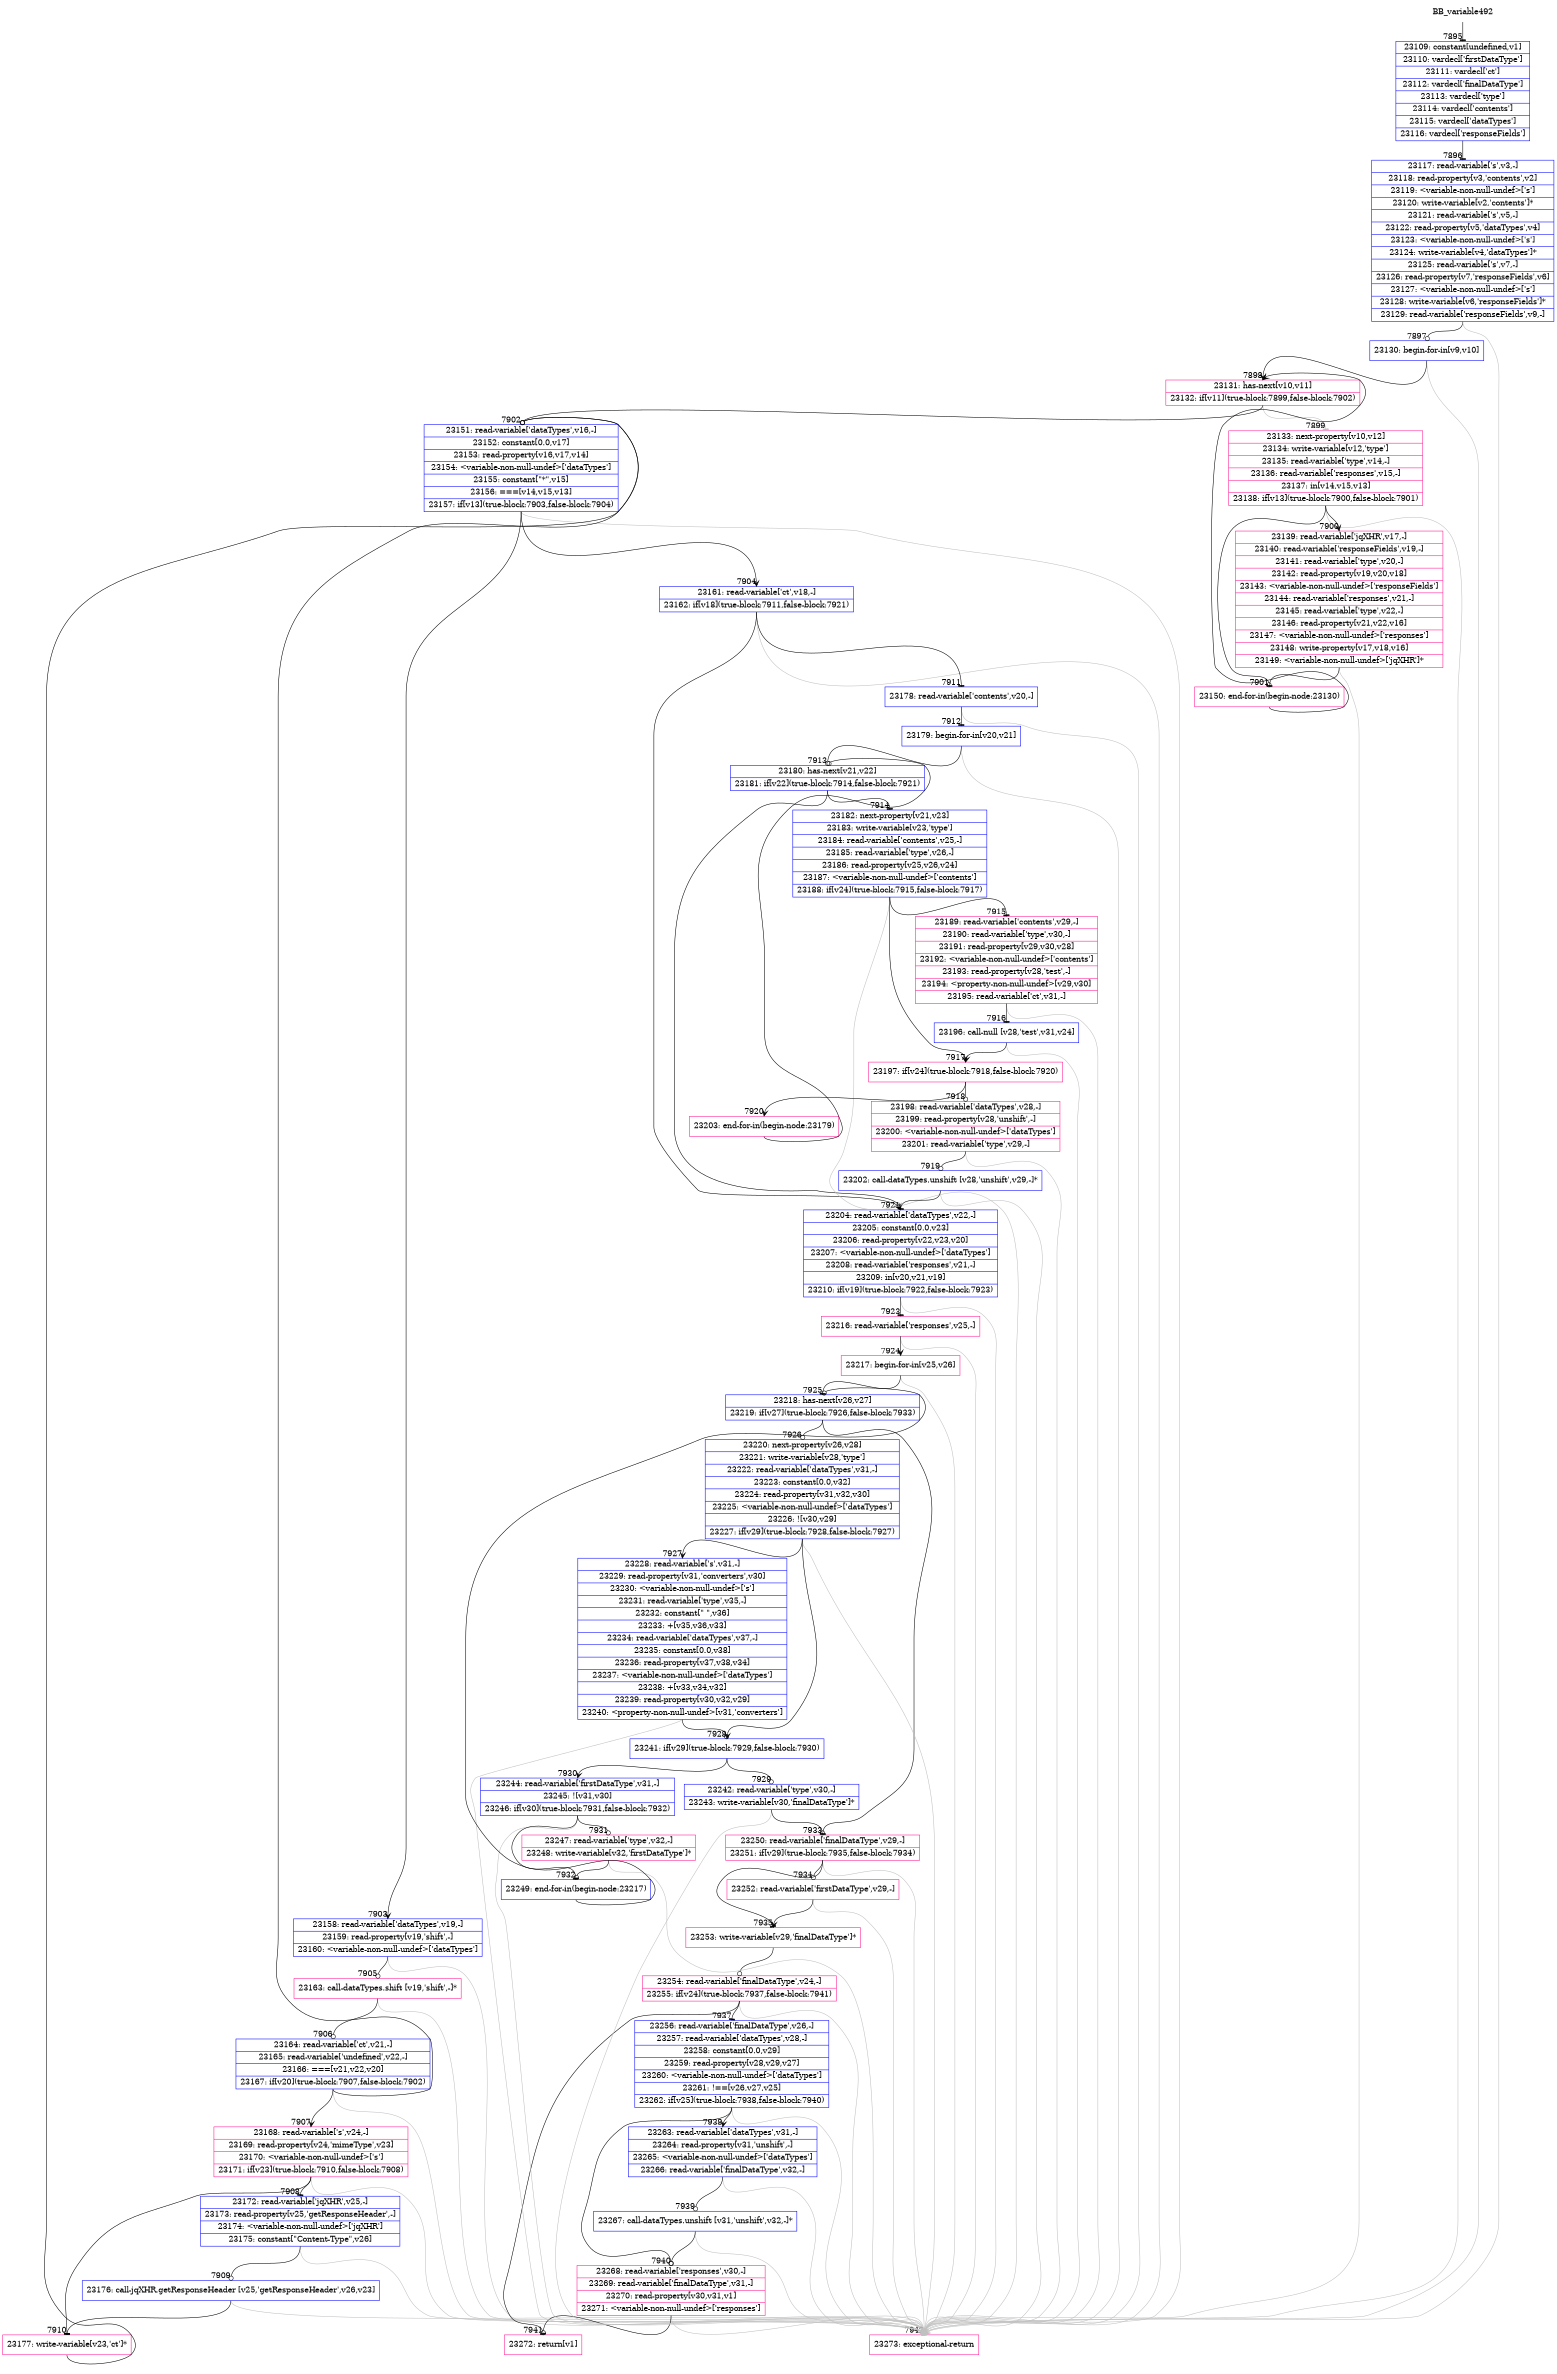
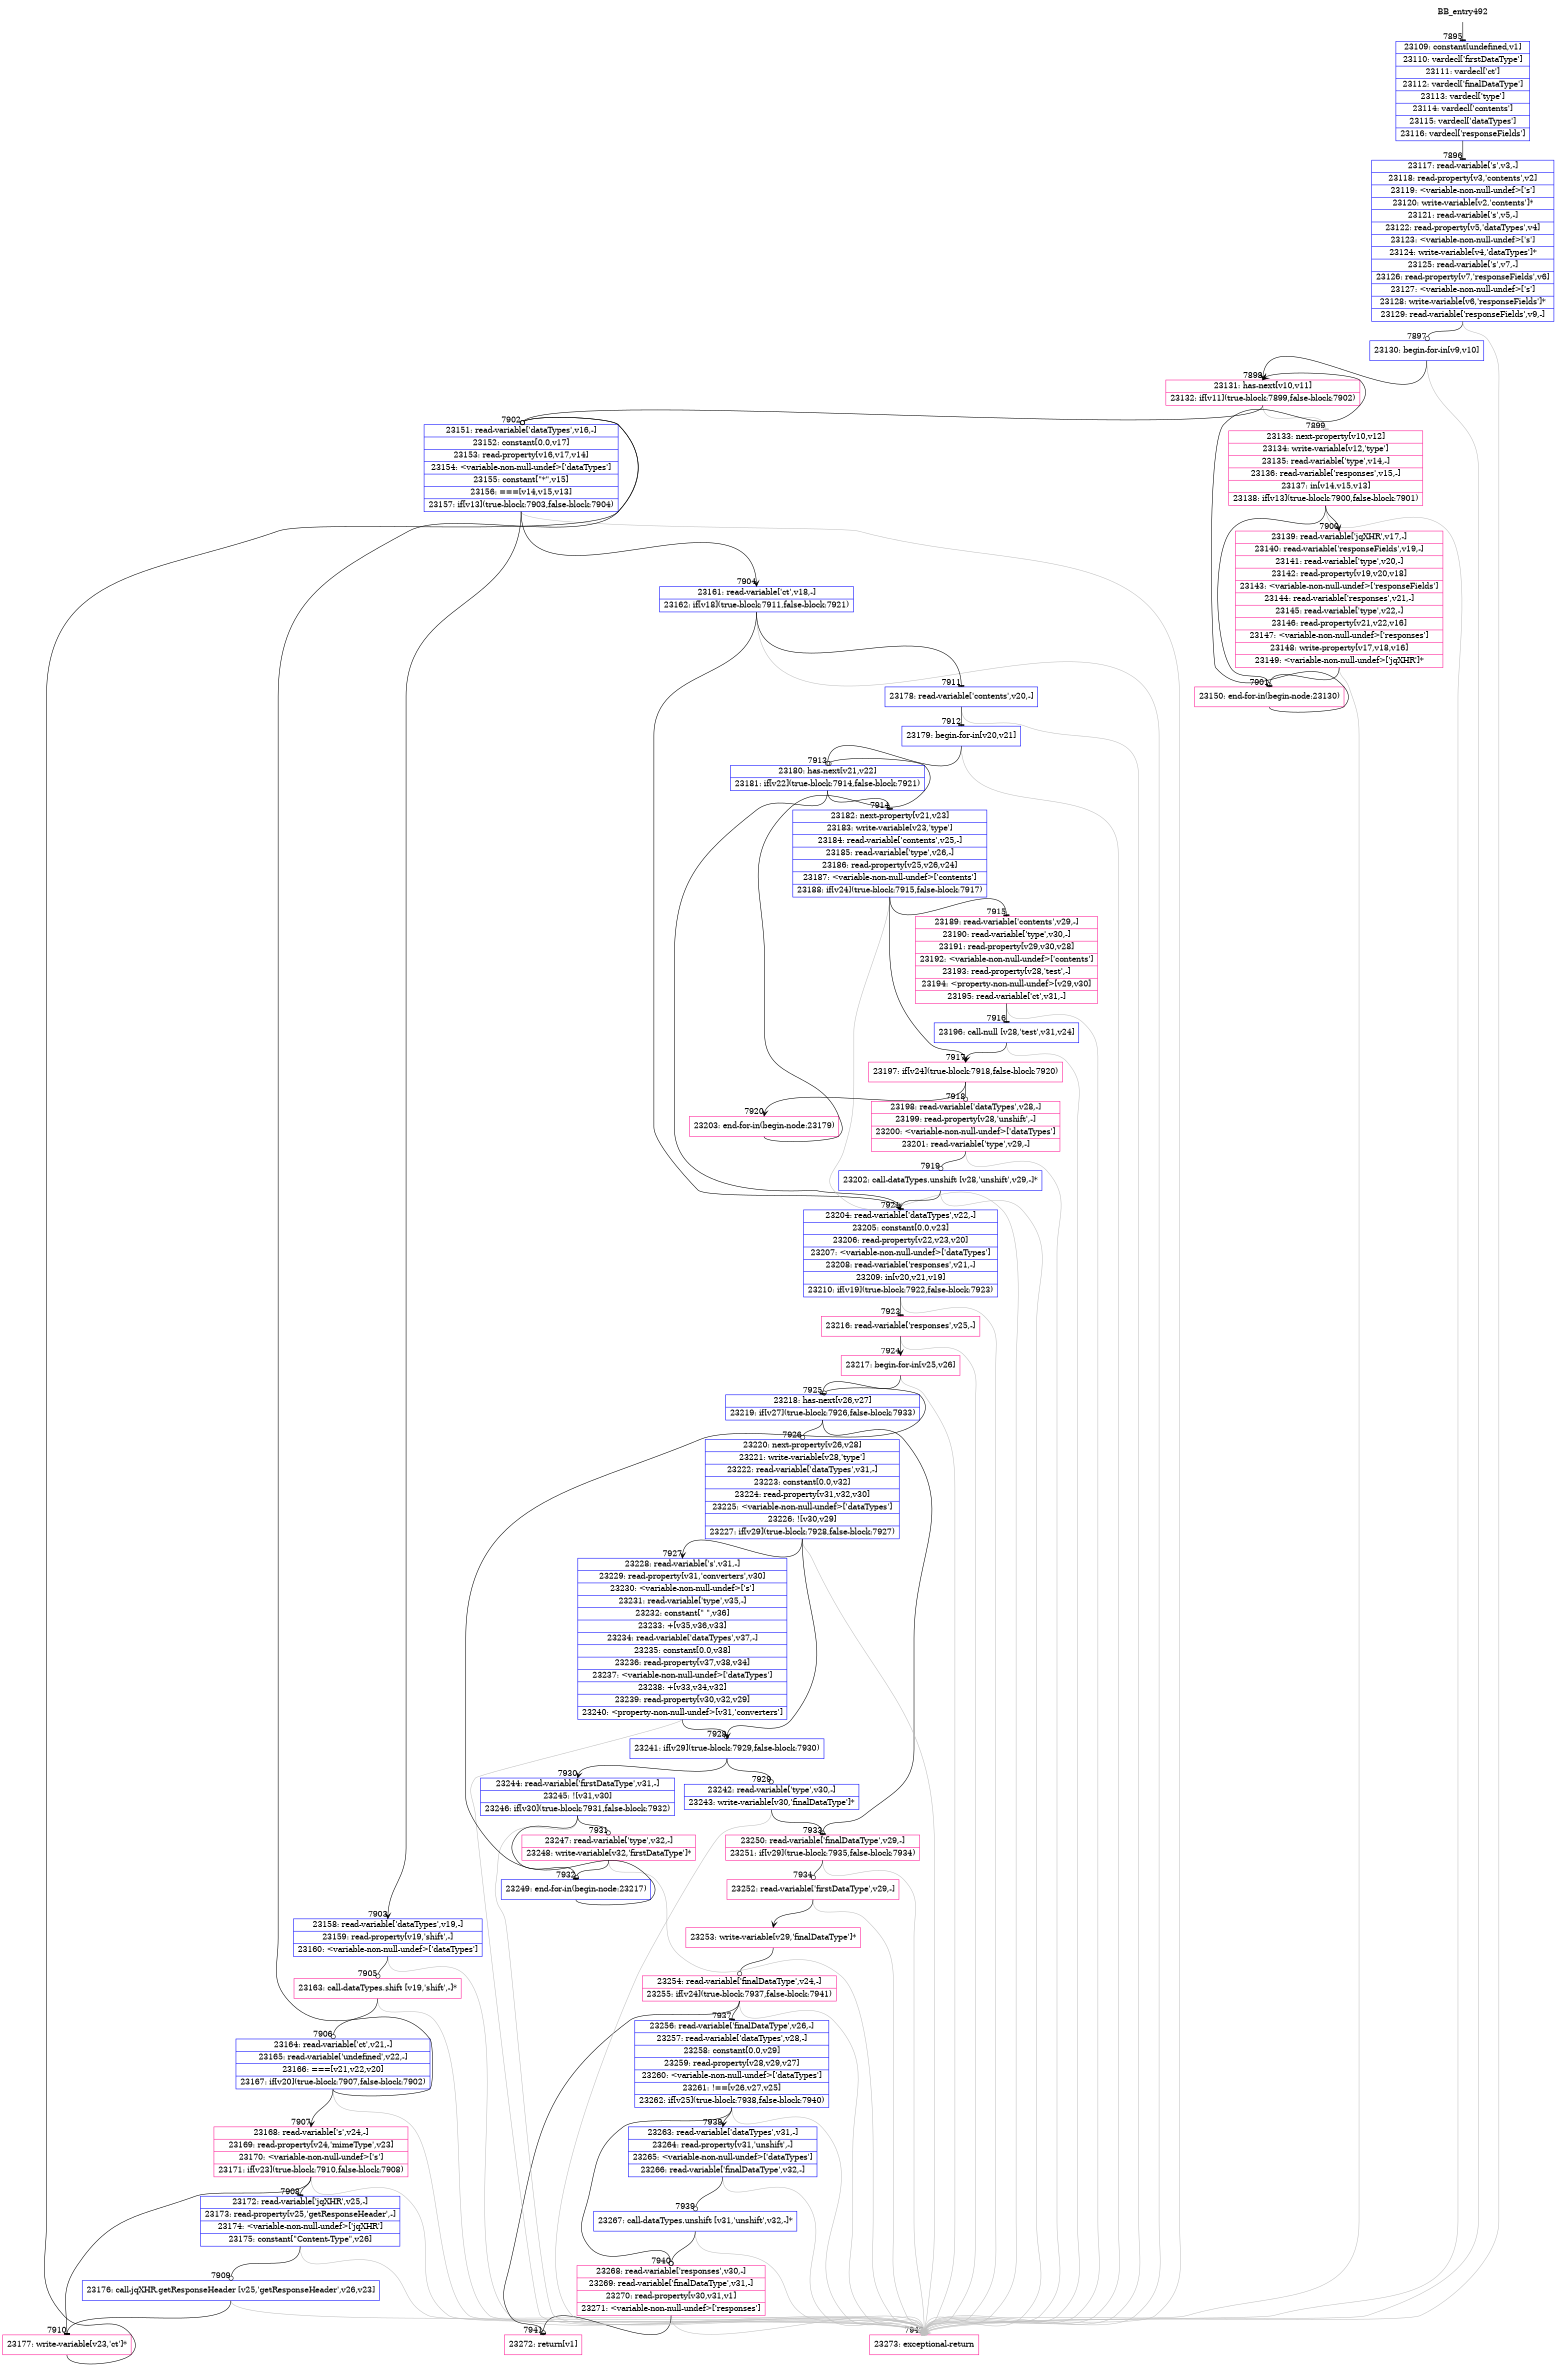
node "BB_variable492": label "BB_variable492" -> "BB_entry492"
edge "23250: read-variable['finalDataType',v29,-]" -> "23253: write-variable[v29,'finalDataType']*": removed
